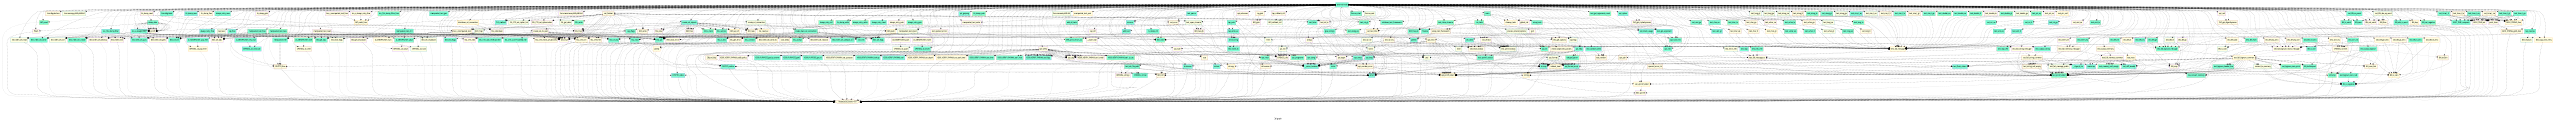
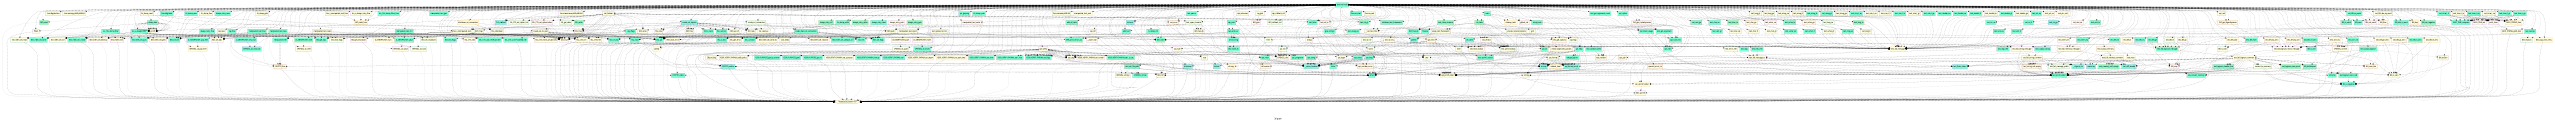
edge "external node" -> "test_BN_ne": now "set_test_title" -> "test_BN_ne"
node "SSL_accept": removed
